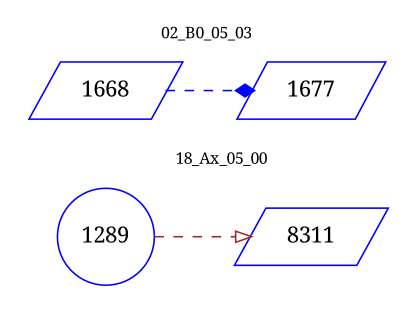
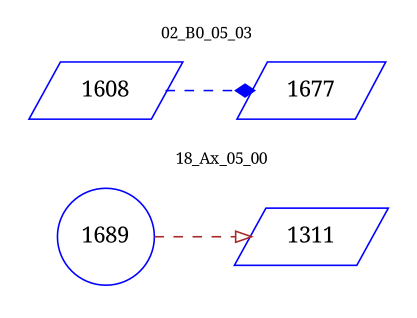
node "1668": label "1668" -> "1608"
node "1289": label "1289" -> "1689"
node "8311": label "8311" -> "1311"
